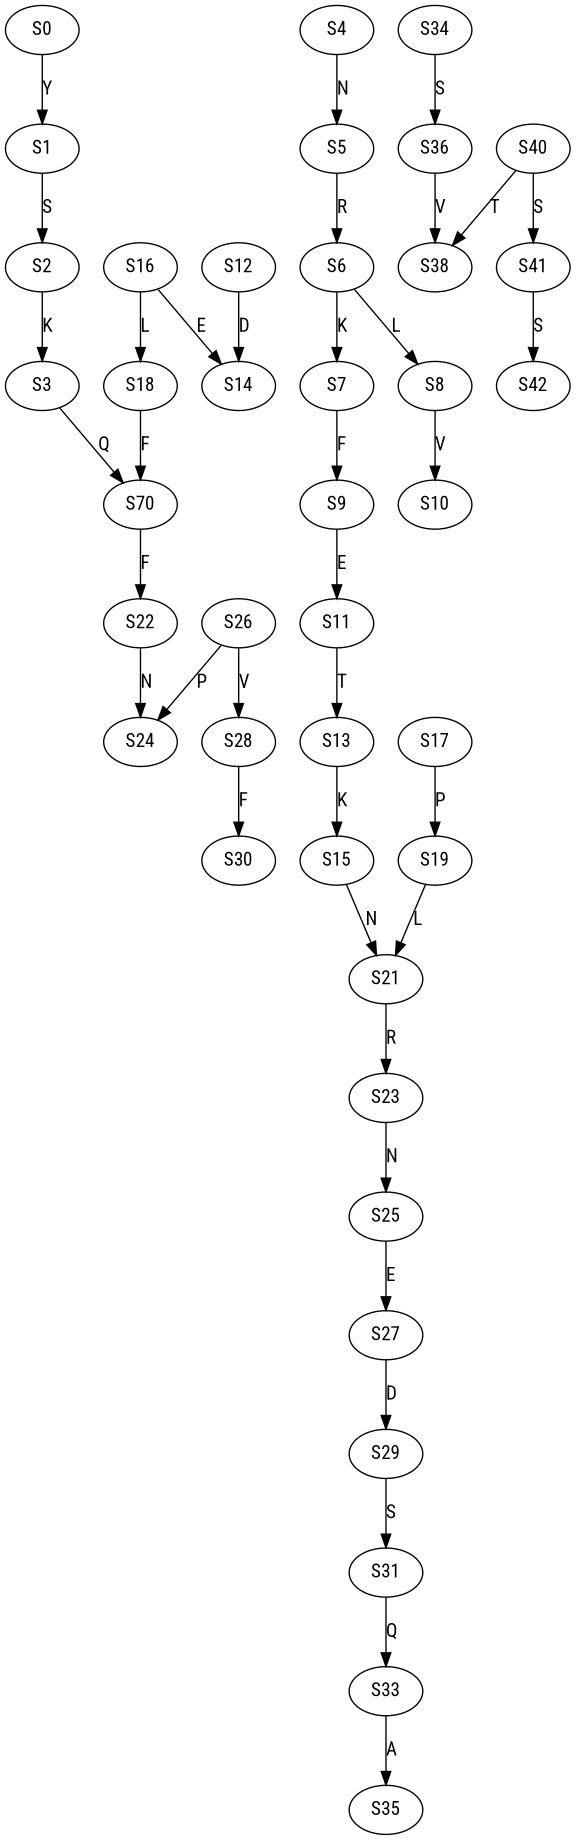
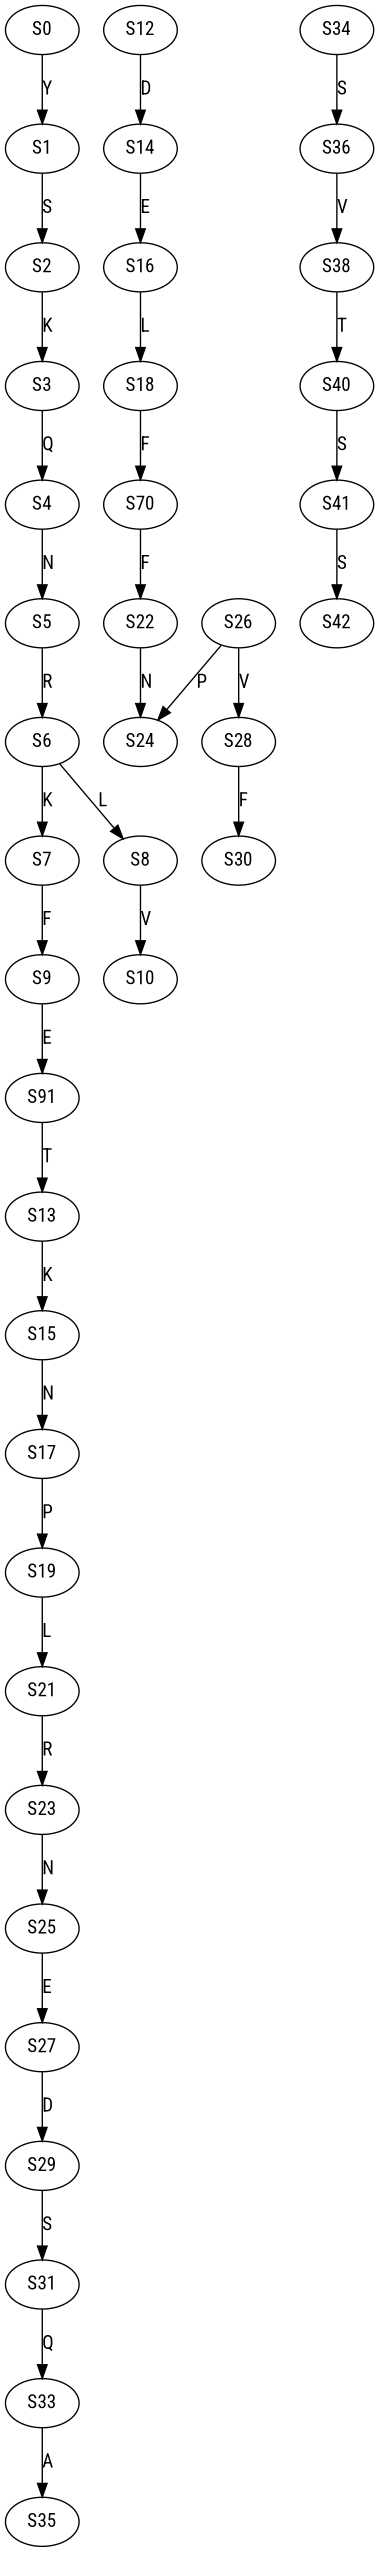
edge "S40" -> "S38": reversed
edge "S16" -> "S14": reversed
edge "S3" -> "S70": now "S3" -> "S4"
node "S11": label "S11" -> "S91"
edge "S15" -> "S21": now "S15" -> "S17"
